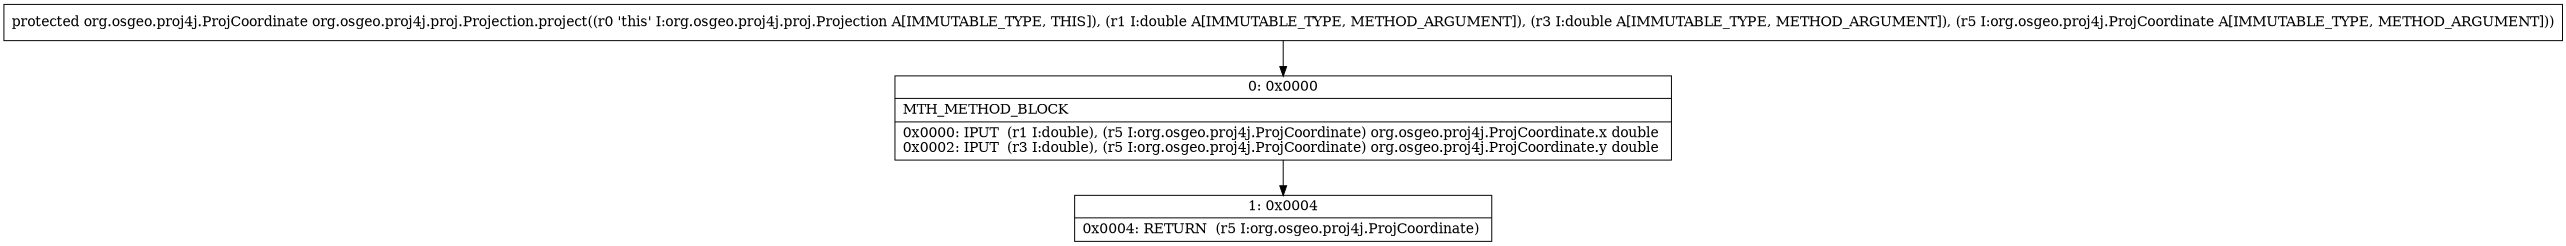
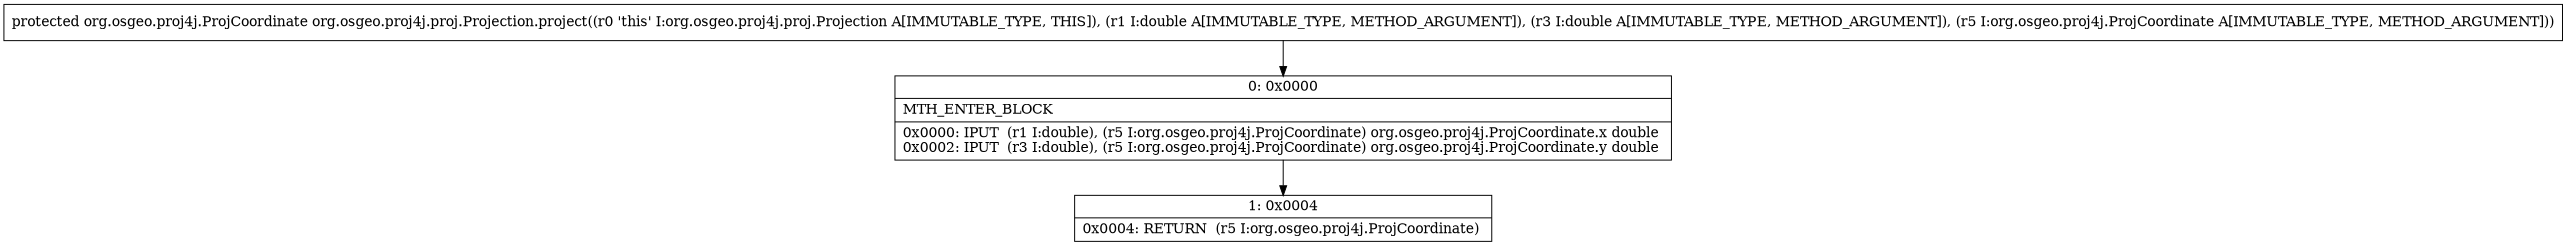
node "0: 0x0000": text "MTH_METHOD_BLOCK" -> "MTH_ENTER_BLOCK"
